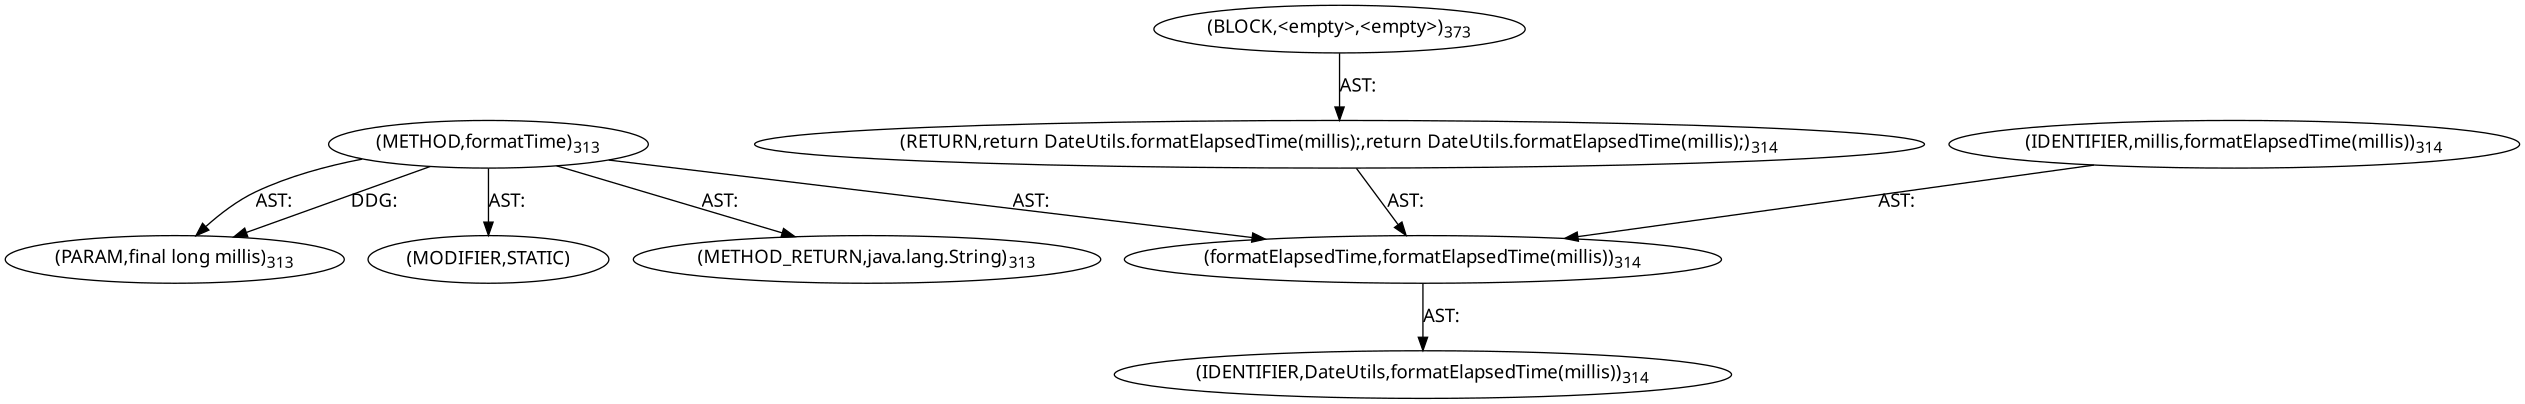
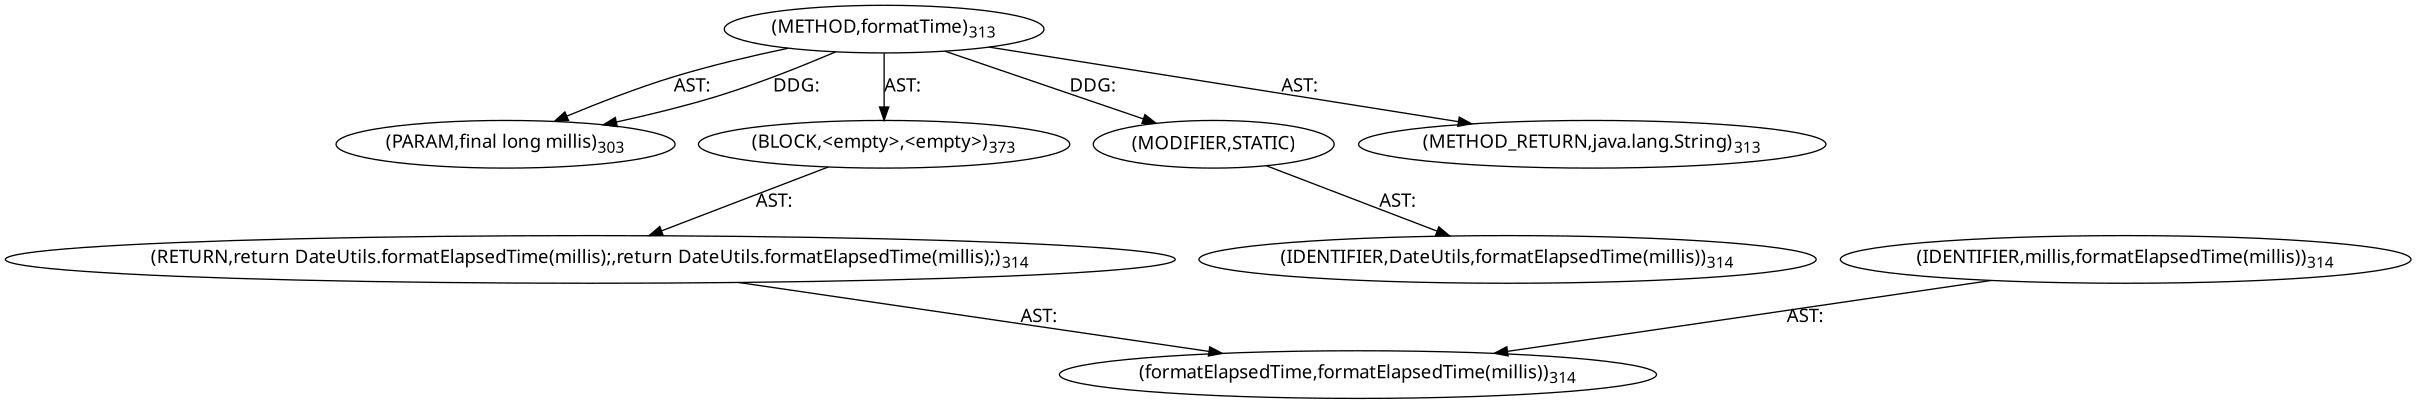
edge "(METHOD,formatTime)" -> "(formatElapsedTime,formatElapsedTime(millis))": now "(METHOD,formatTime)" -> "(BLOCK,<empty>,<empty>)"
edge "(METHOD,formatTime)" -> "(MODIFIER,STATIC)": label "AST: " -> "DDG: "
node "(PARAM,final long millis)": text "313" -> "303"
edge "(formatElapsedTime,formatElapsedTime(millis))" -> "(IDENTIFIER,DateUtils,formatElapsedTime(millis))": now "(MODIFIER,STATIC)" -> "(IDENTIFIER,DateUtils,formatElapsedTime(millis))"
